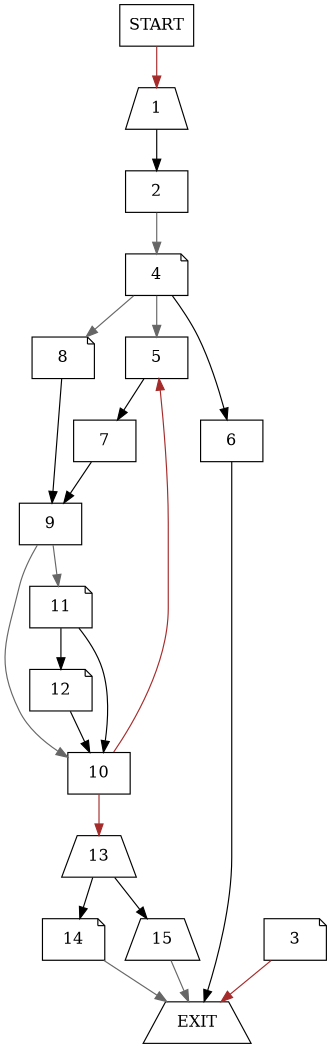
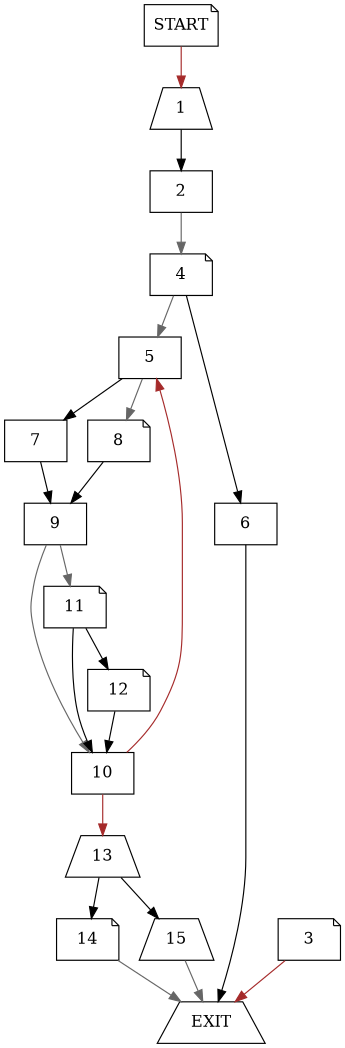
node "START": shape box -> note
edge "4" -> "8": now "5" -> "8"
